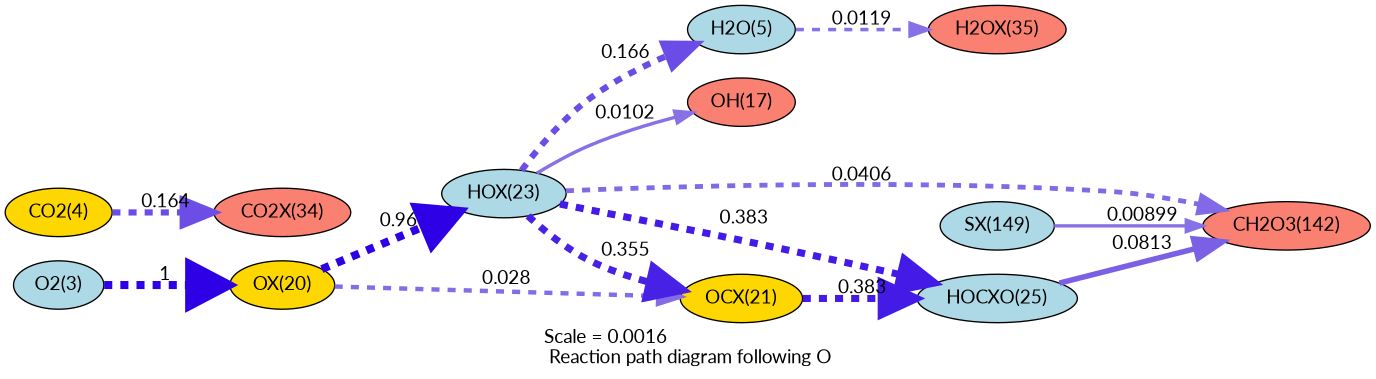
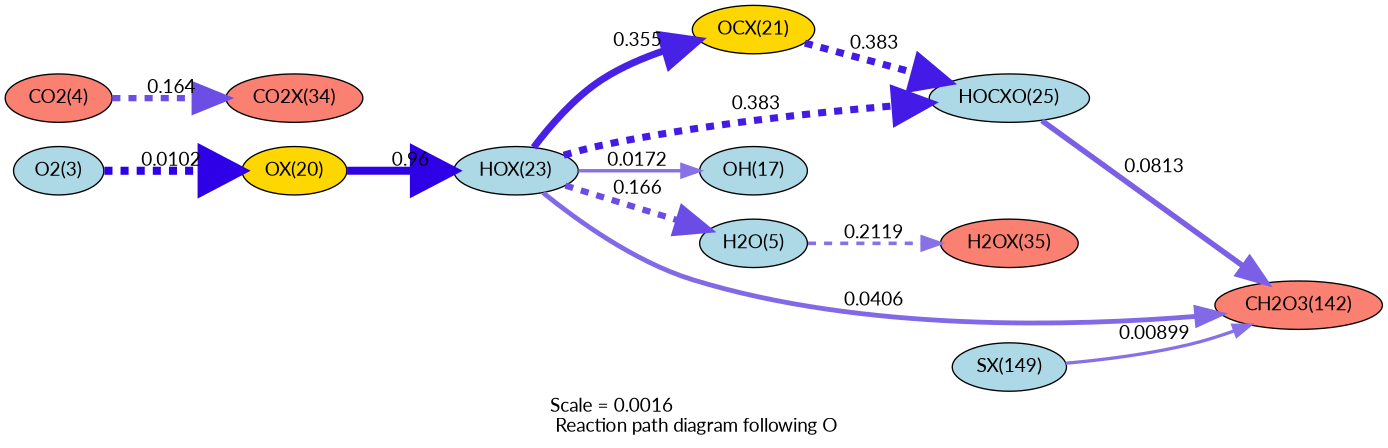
edge "H2O(5)" -> "H2OX(35)": label " 0.0119" -> " 0.2119"
node "OH(17)": fillcolor salmon -> lightblue
edge "HOX(23)" -> "OH(17)": label " 0.0102" -> " 0.0172"
edge "HOX(23)" -> "CH2O3(142)": style dashed -> solid
node "CO2(4)": fillcolor gold -> salmon
edge "OX(20)" -> "HOX(23)": style dashed -> solid
edge "HOX(23)" -> "OCX(21)": style dashed -> solid
edge "O2(3)" -> "OX(20)": label " 1" -> " 0.0102"
edge "OX(20)" -> "OCX(21)": removed, label "0.028"
